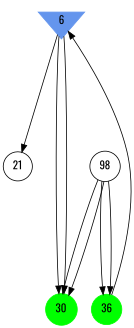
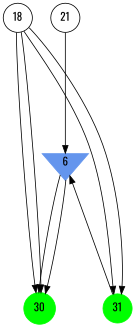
edge "6" -> "21": reversed
node "98": label "98" -> "18"
node "36": label "36" -> "31"
